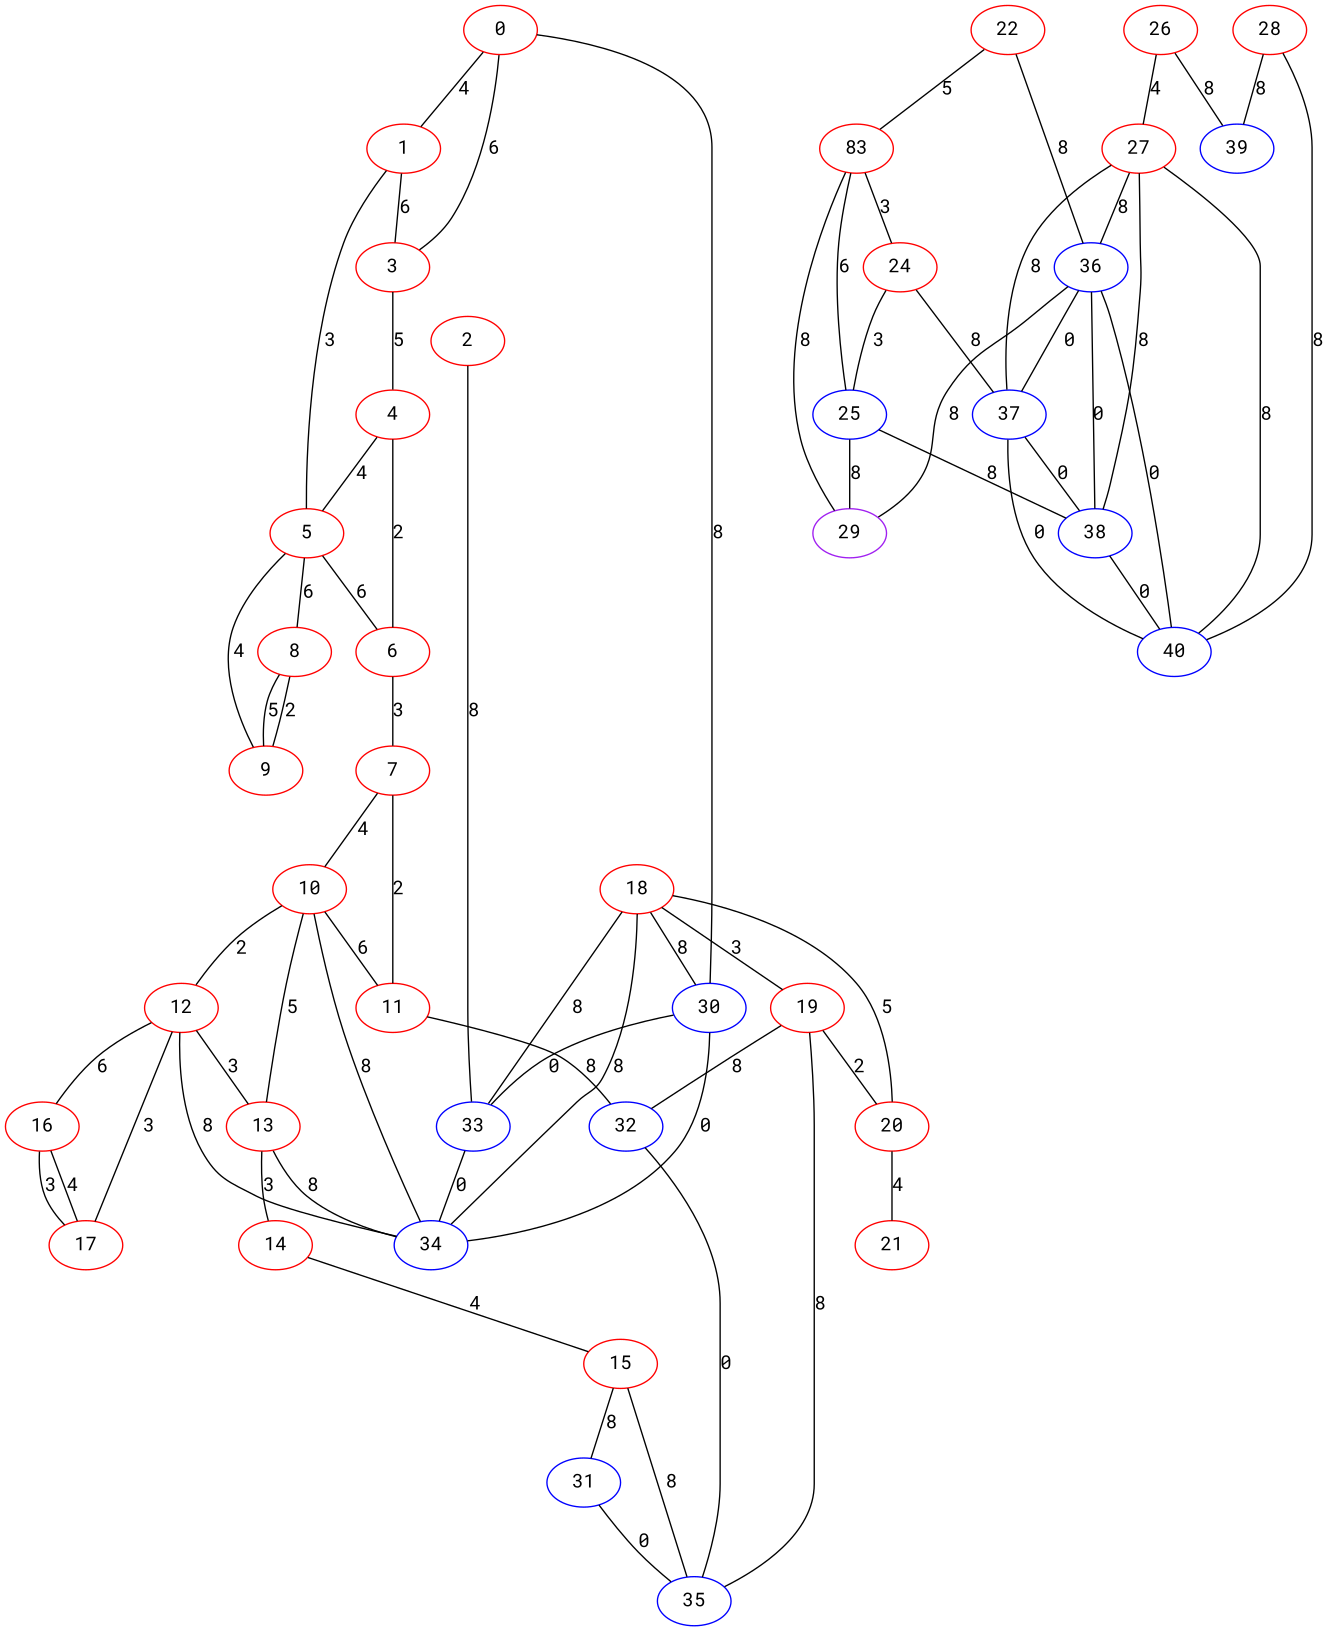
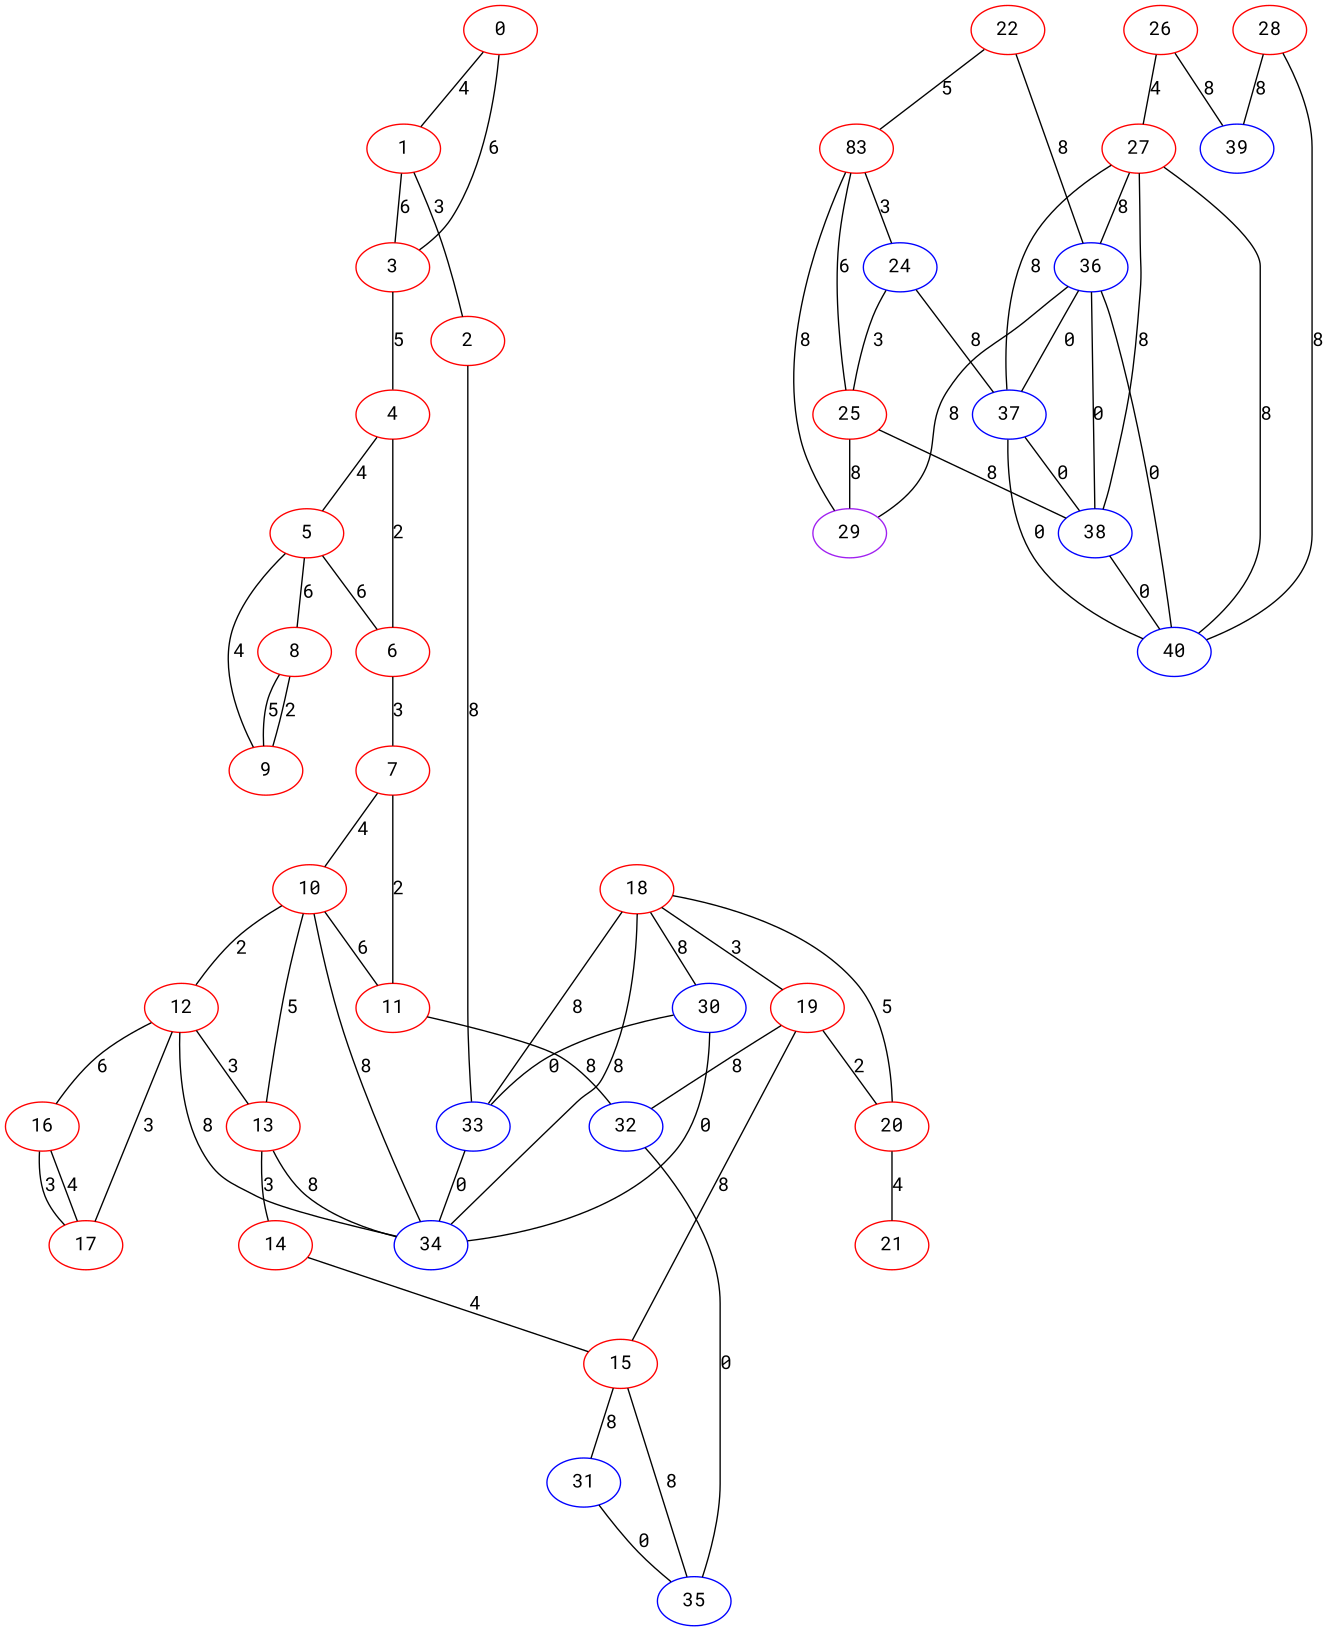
node "24": color red -> blue
edge "1" -- "5": now "1" -- "2"
node "25": color blue -> red
edge "0" -- "30": removed, label "8"
edge "19" -- "35": now "19" -- "15"
